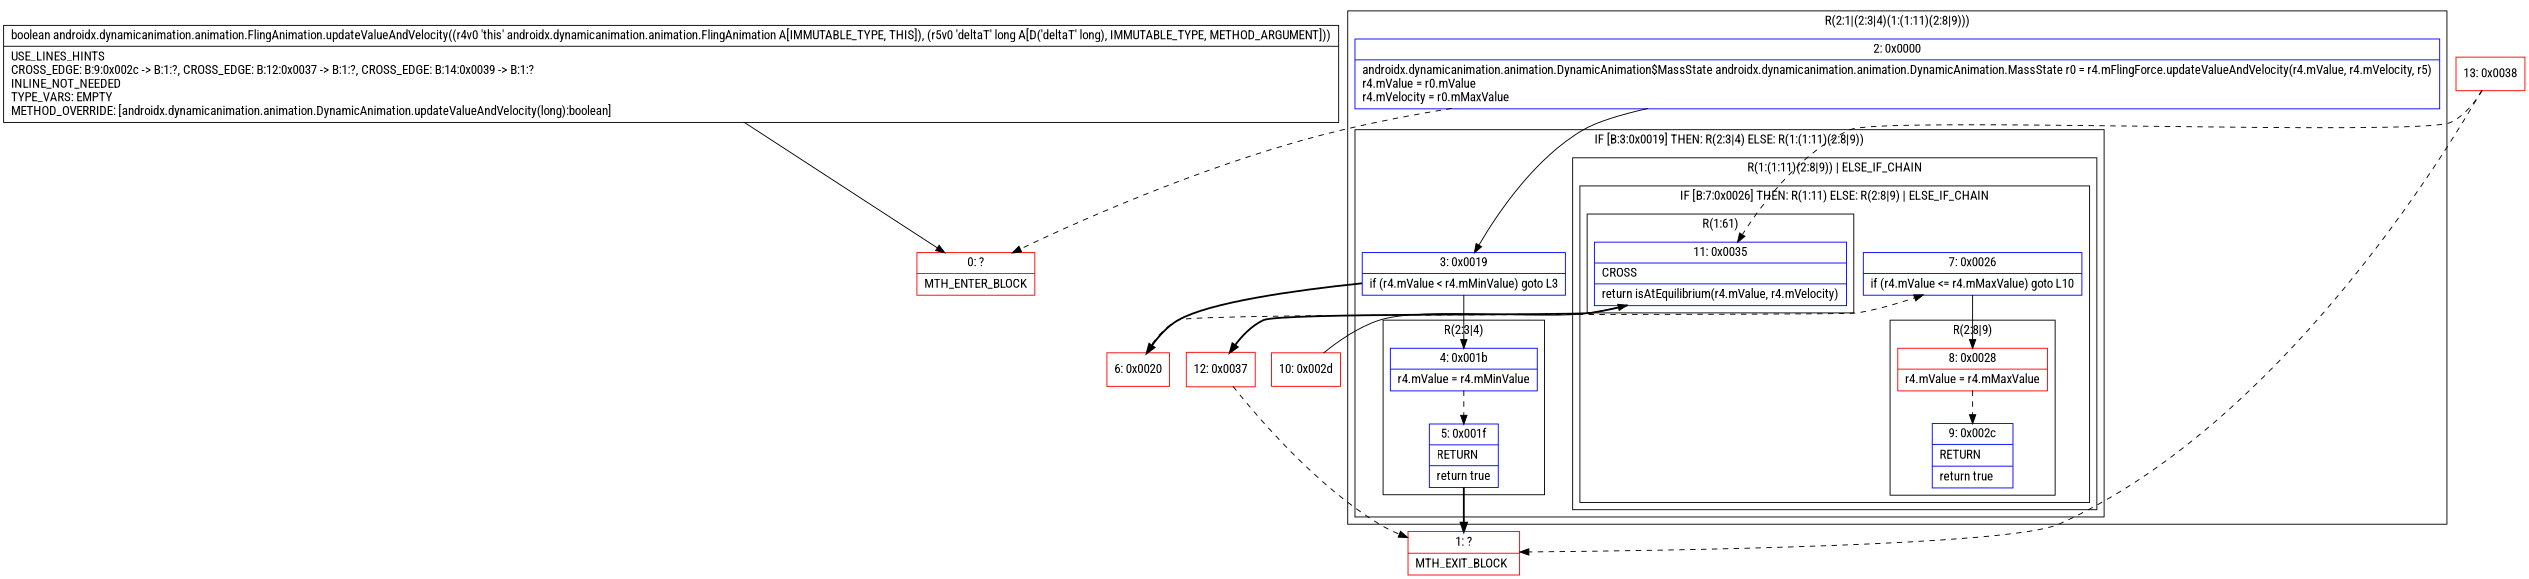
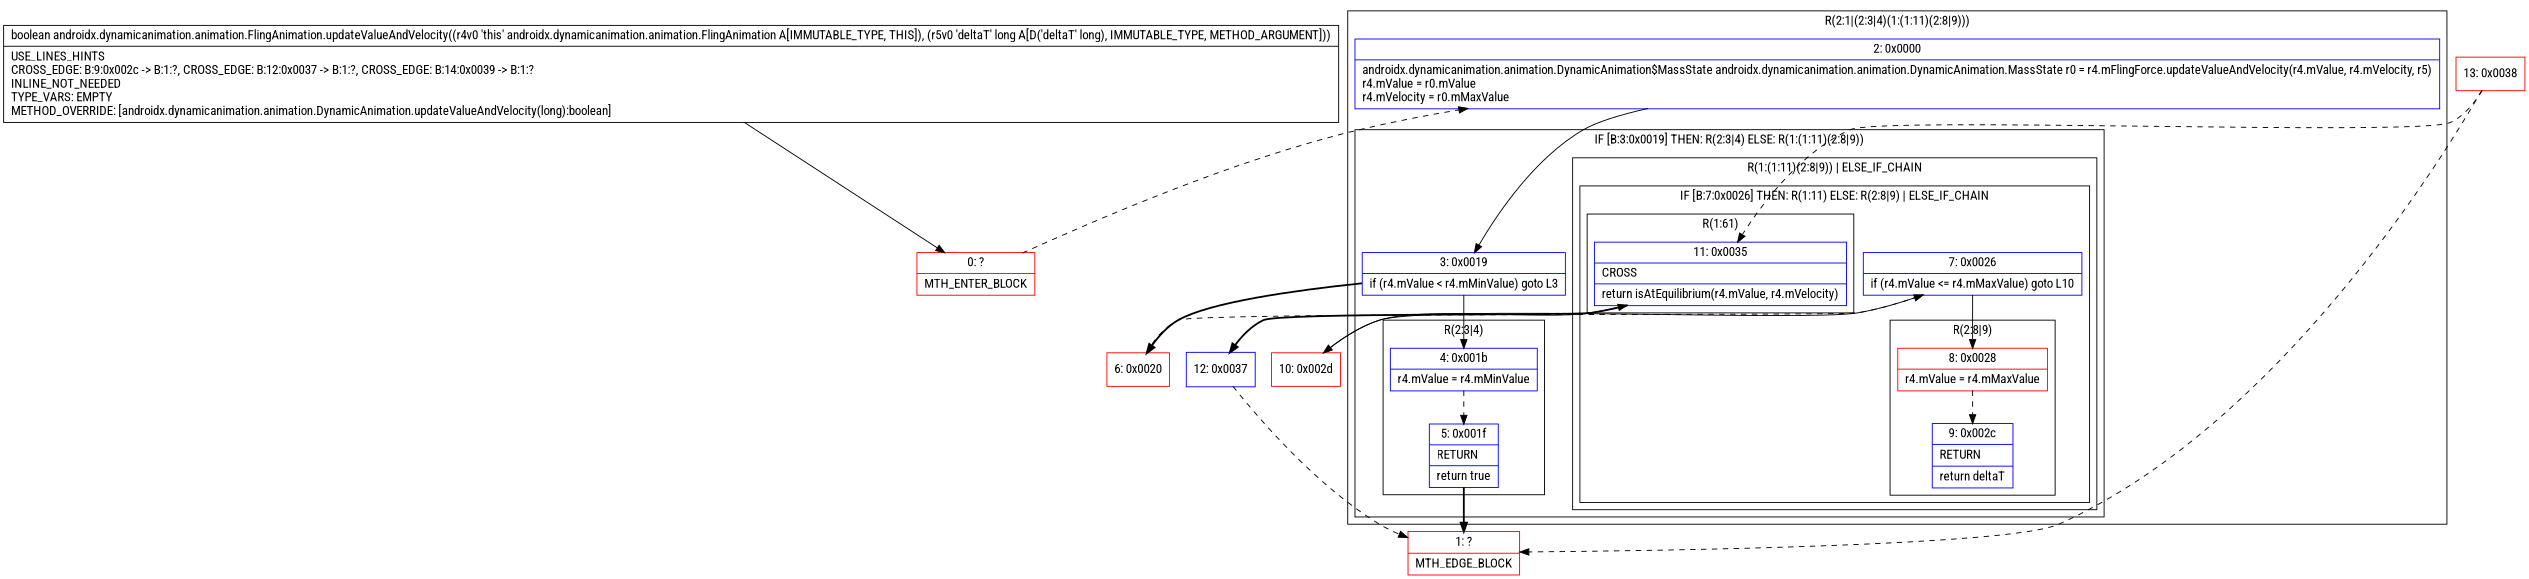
edge "2: 0x0000" -> "0: ?": reversed
edge "7: 0x0026" -> "10: 0x002d": added
node "12: 0x0037": color red -> blue
node "9: 0x002c": text "return true" -> "return deltaT"
node "1: ?": text "MTH_EXIT_BLOCK" -> "MTH_EDGE_BLOCK"
